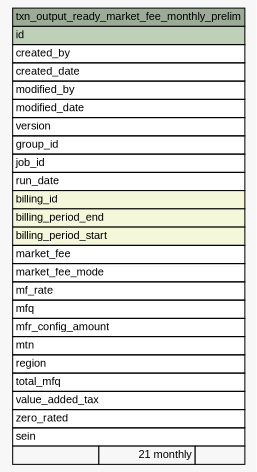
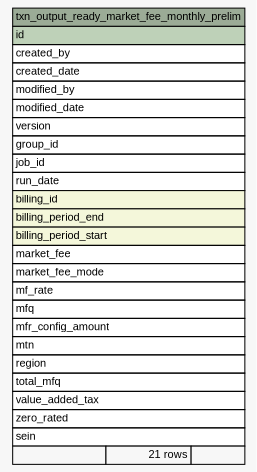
node "txn_output_ready_market_fee_monthly_prelim": text "21 monthly" -> "21 rows"
